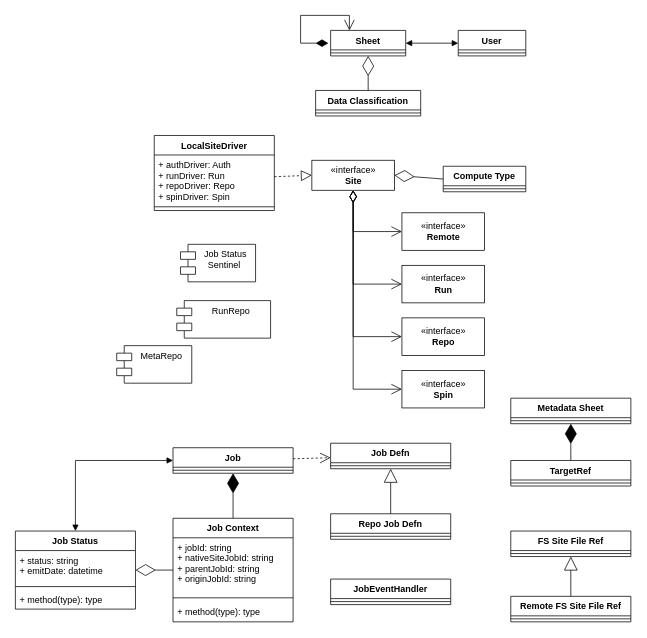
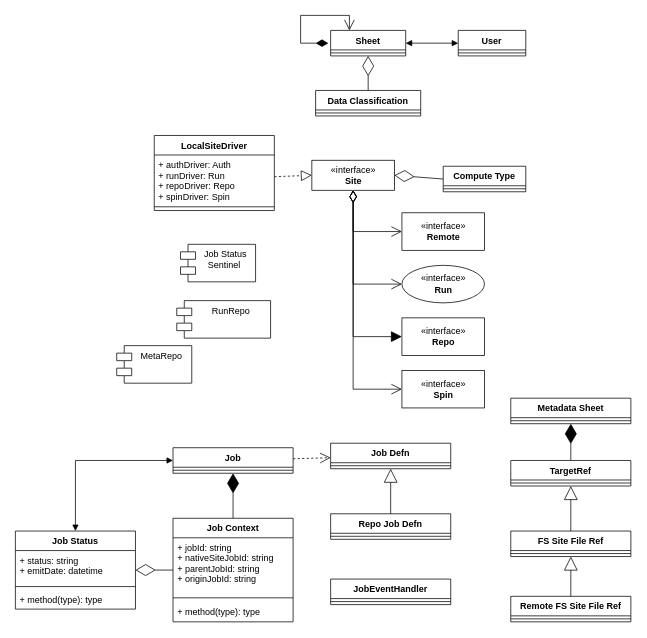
node "«interface» Run": shape rectangle -> ellipse
edge "«interface» Site" -- "«interface» Repo": arrowhead open -> block
edge "FS Site File Ref" -> "TargetRef": added
